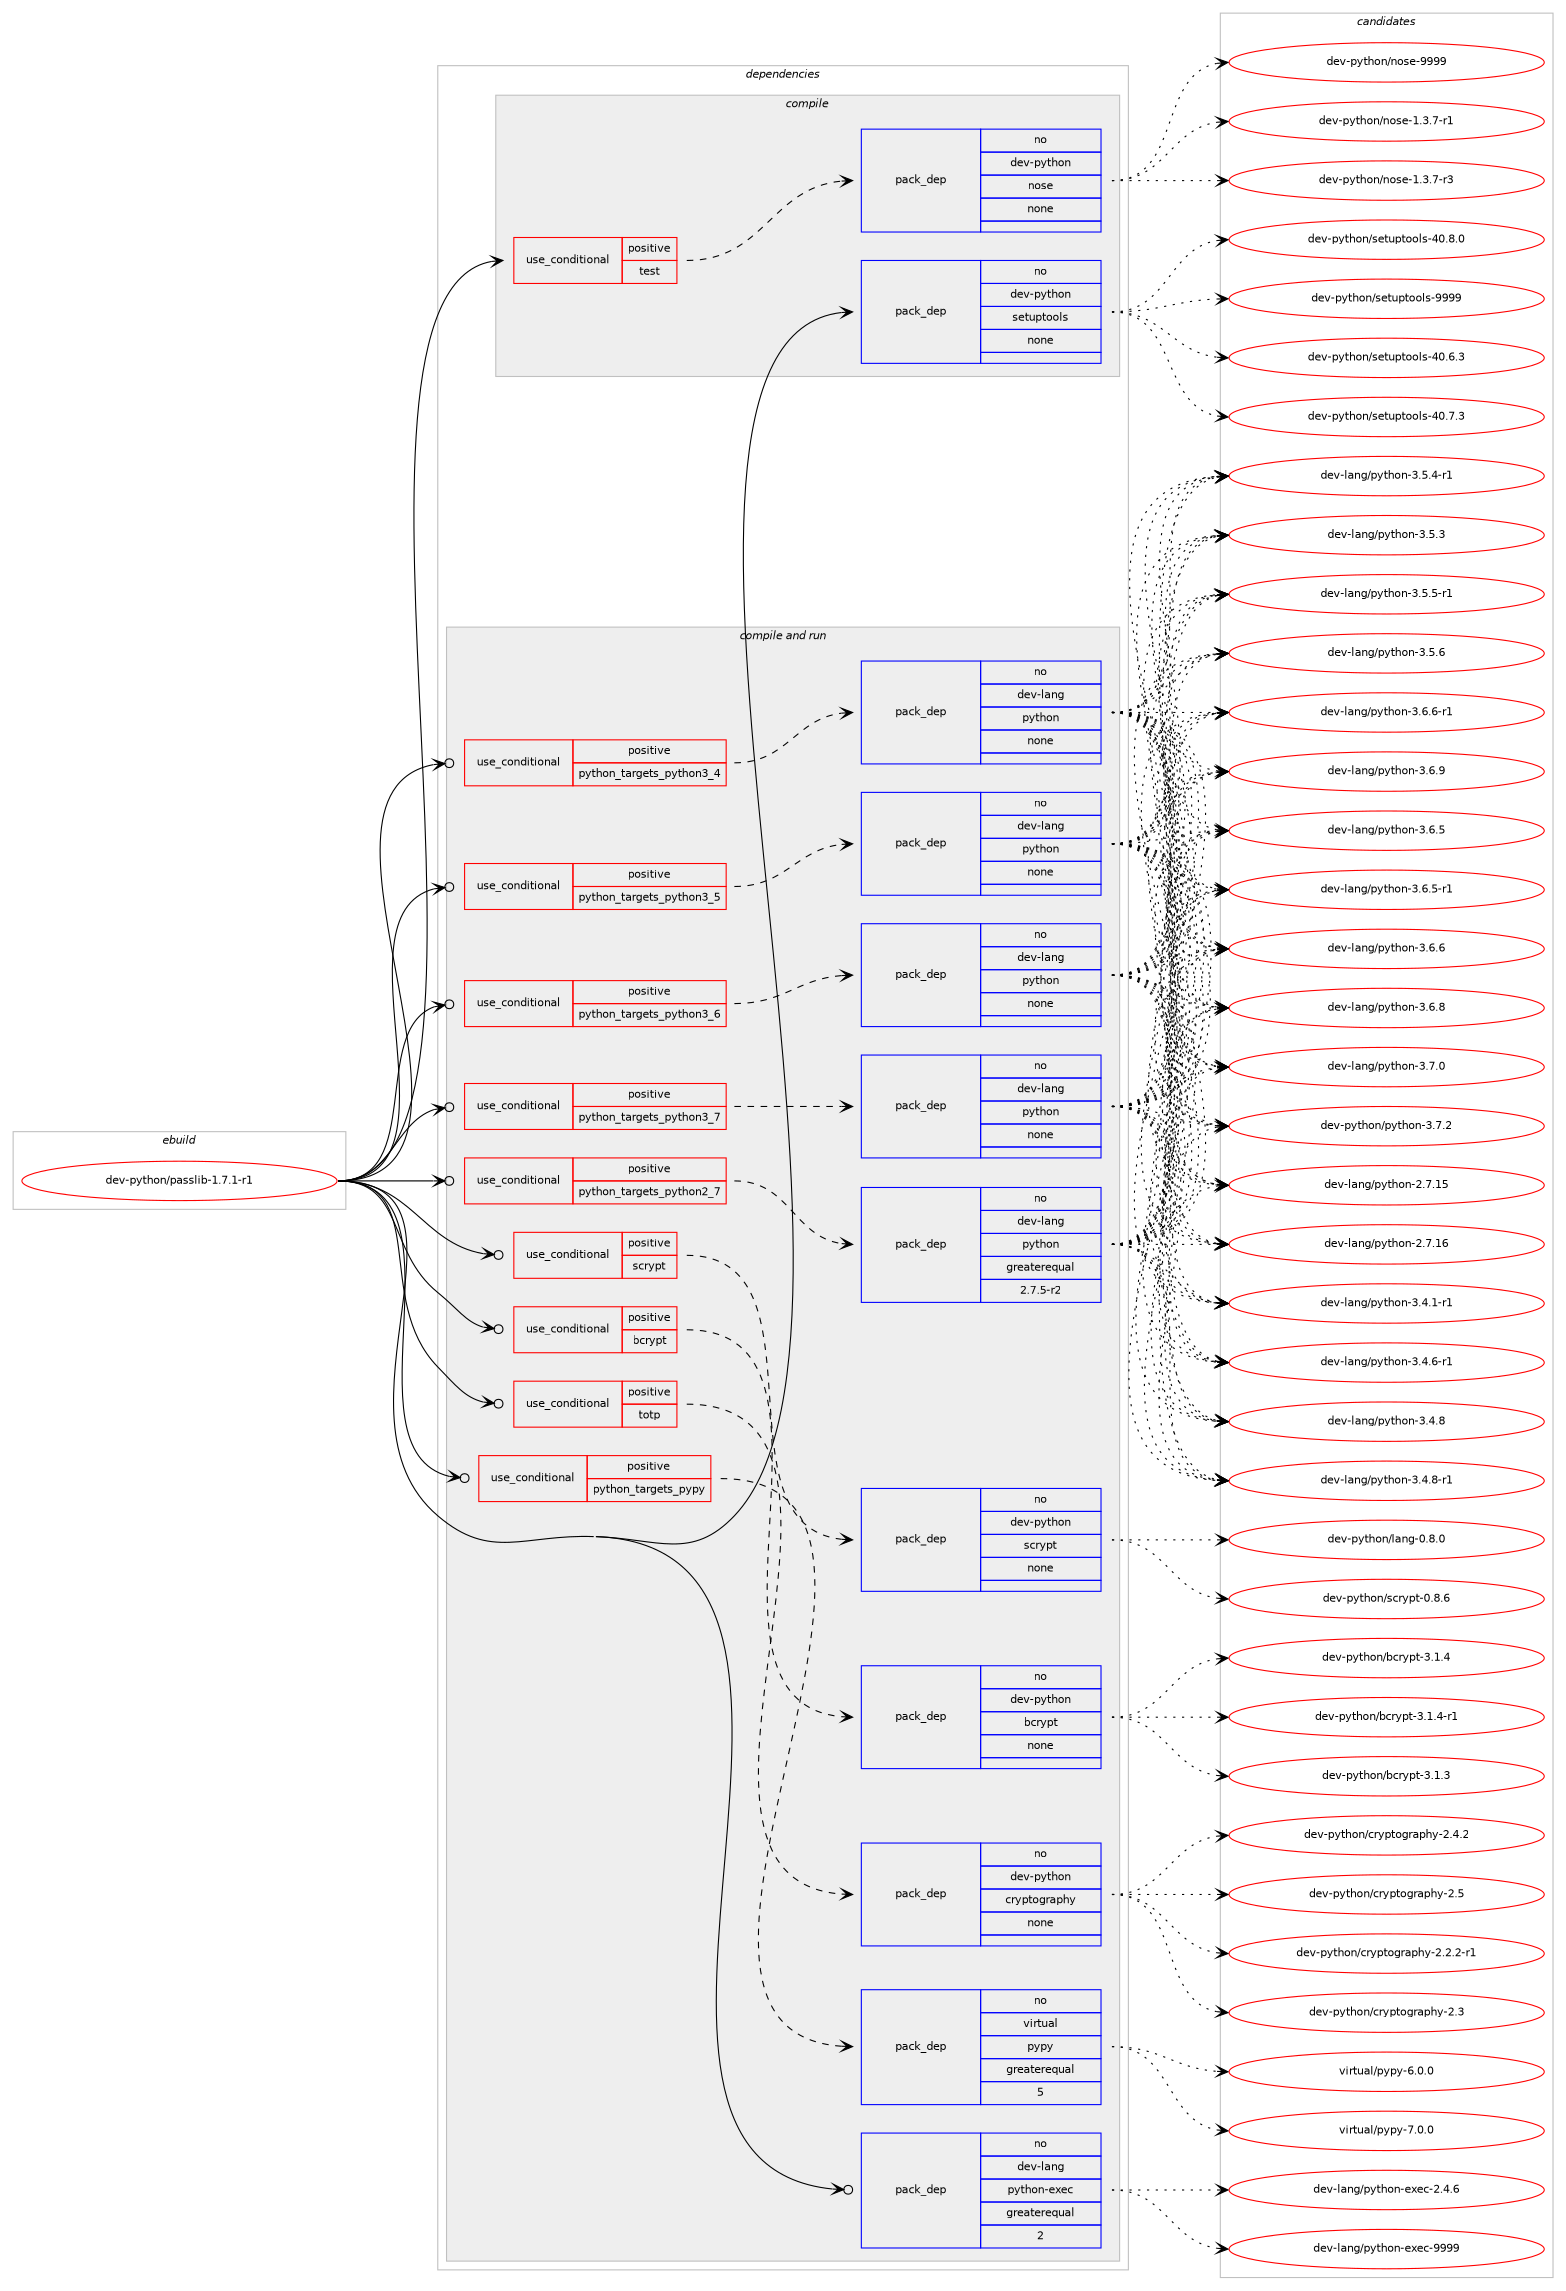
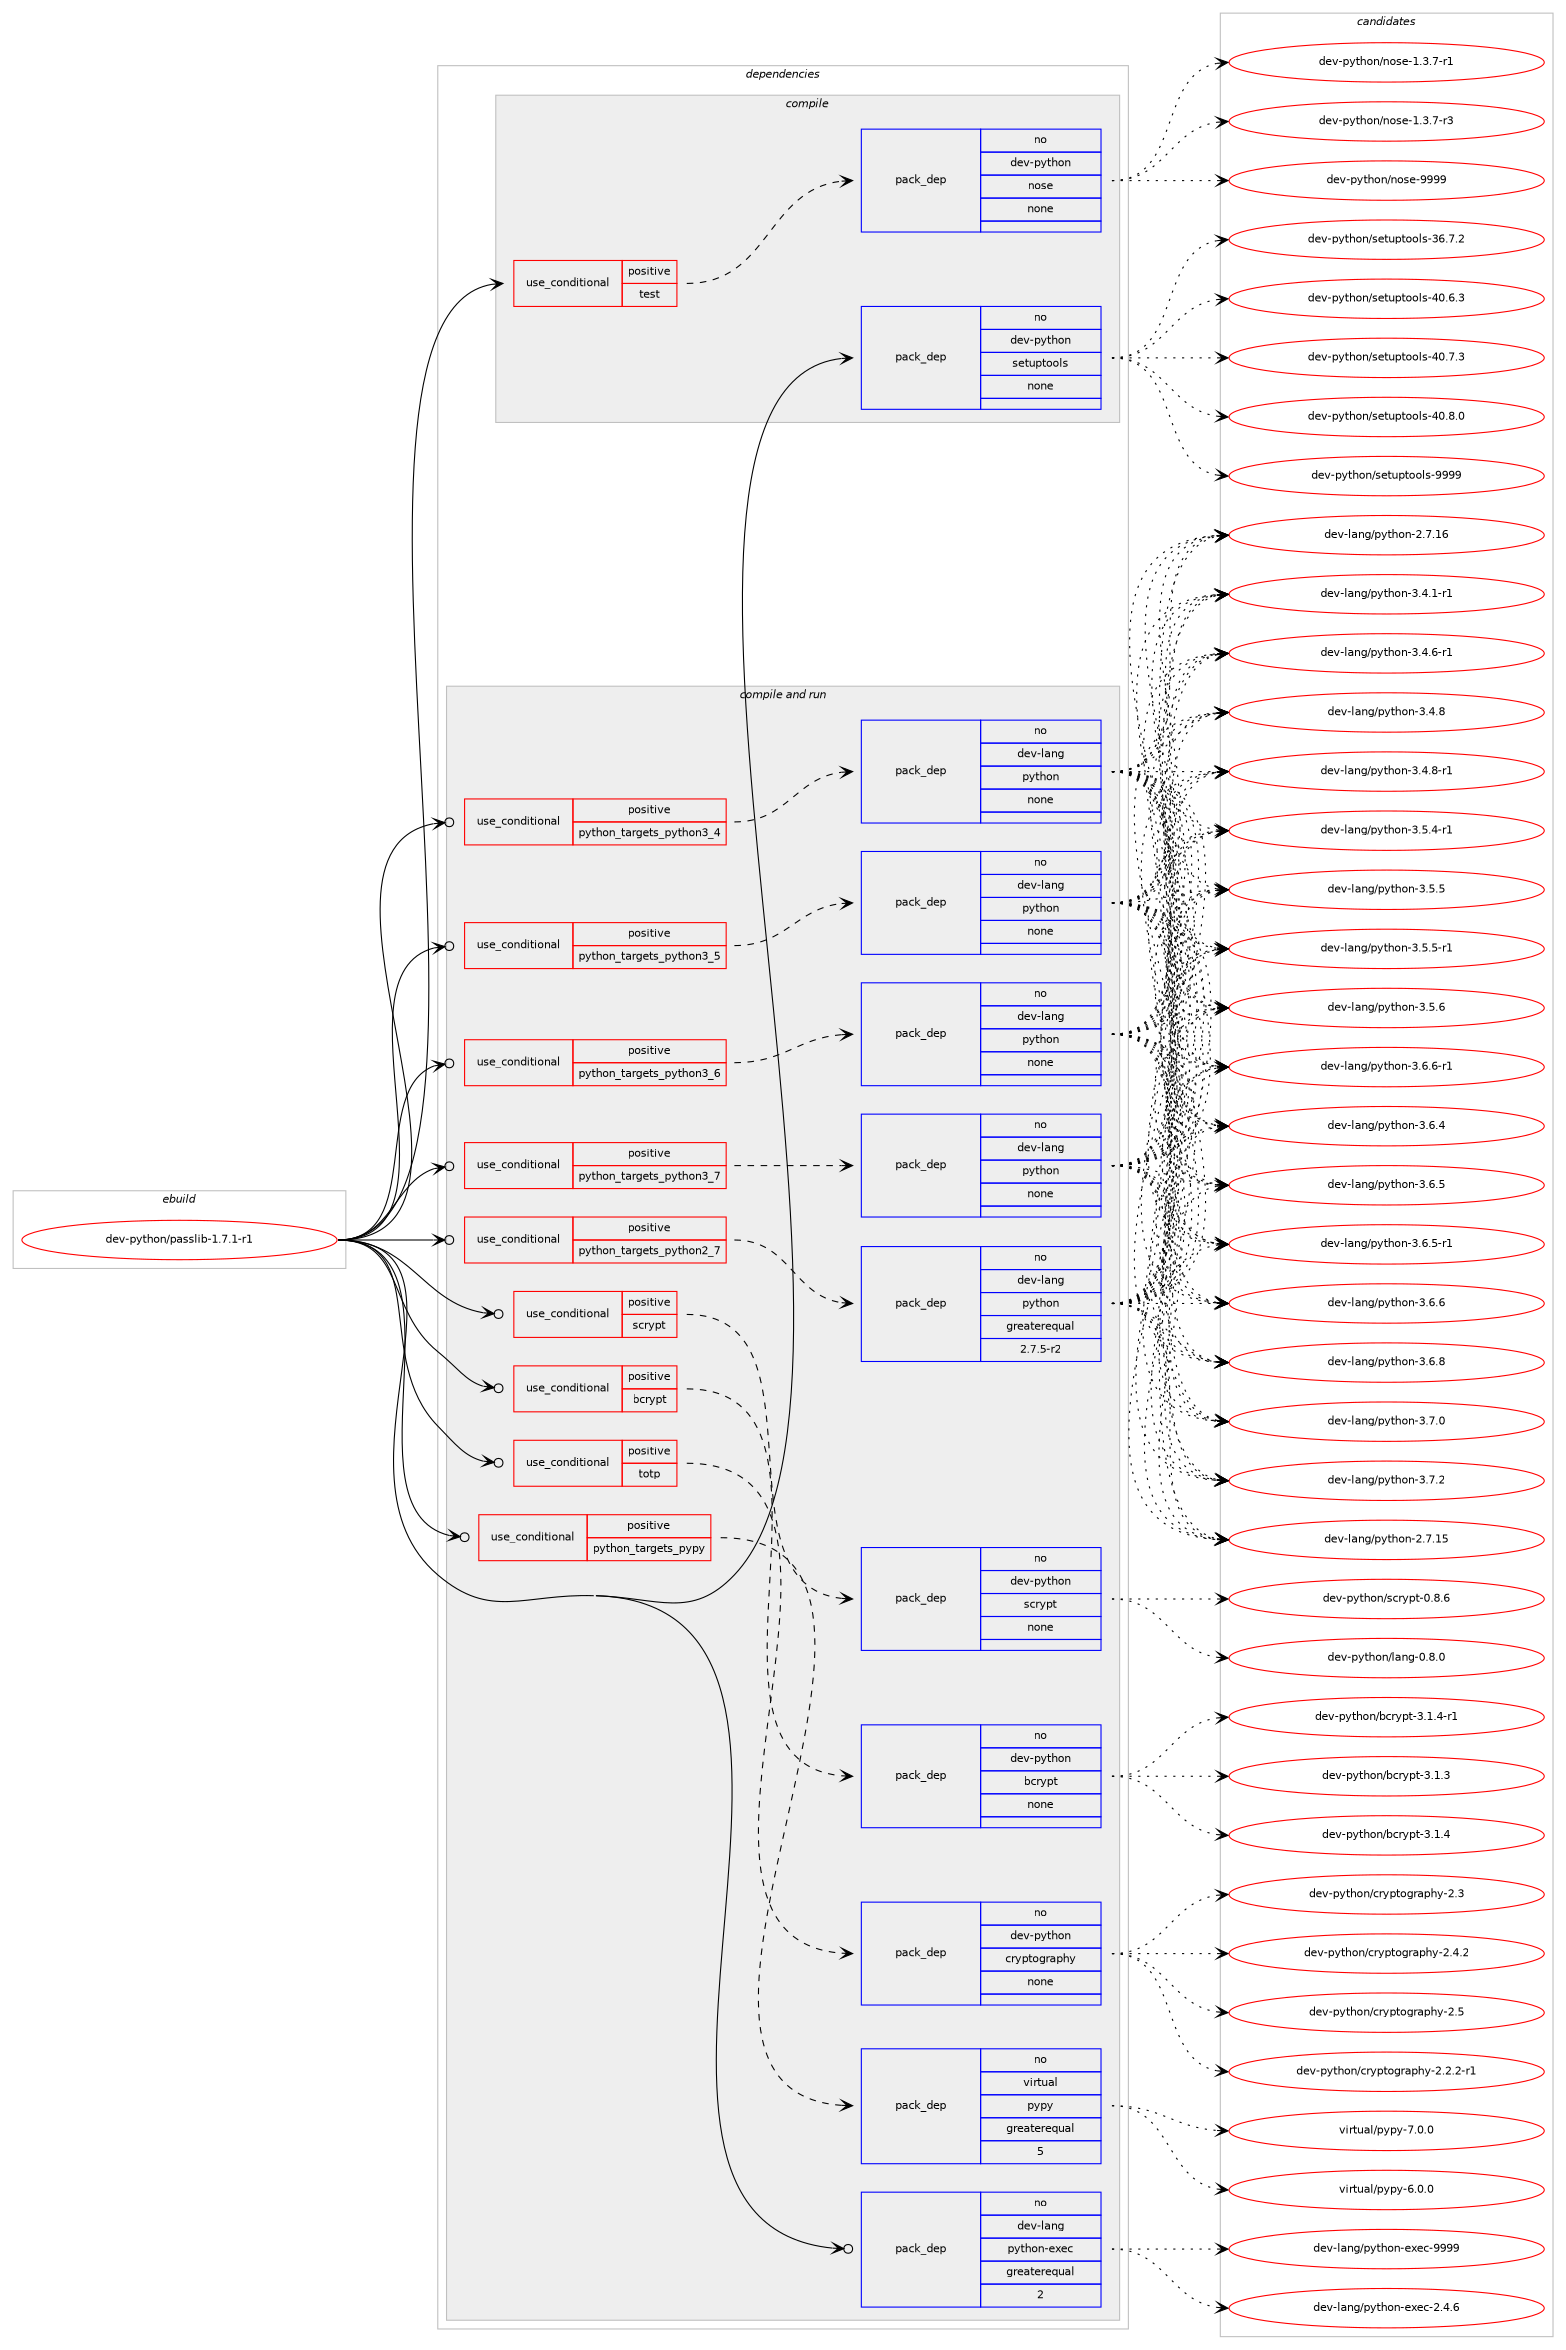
node "dev-python/setuptools-36.7.2": added
node "dev-lang/python-3.5.3": label "dev-lang/python-3.5.3" -> "dev-lang/python-3.5.5"
node "dev-lang/python-3.6.9": label "dev-lang/python-3.6.9" -> "dev-lang/python-3.6.4"
node "dev-python/python-3.7.2": label "dev-python/python-3.7.2" -> "dev-lang/python-3.7.2"
